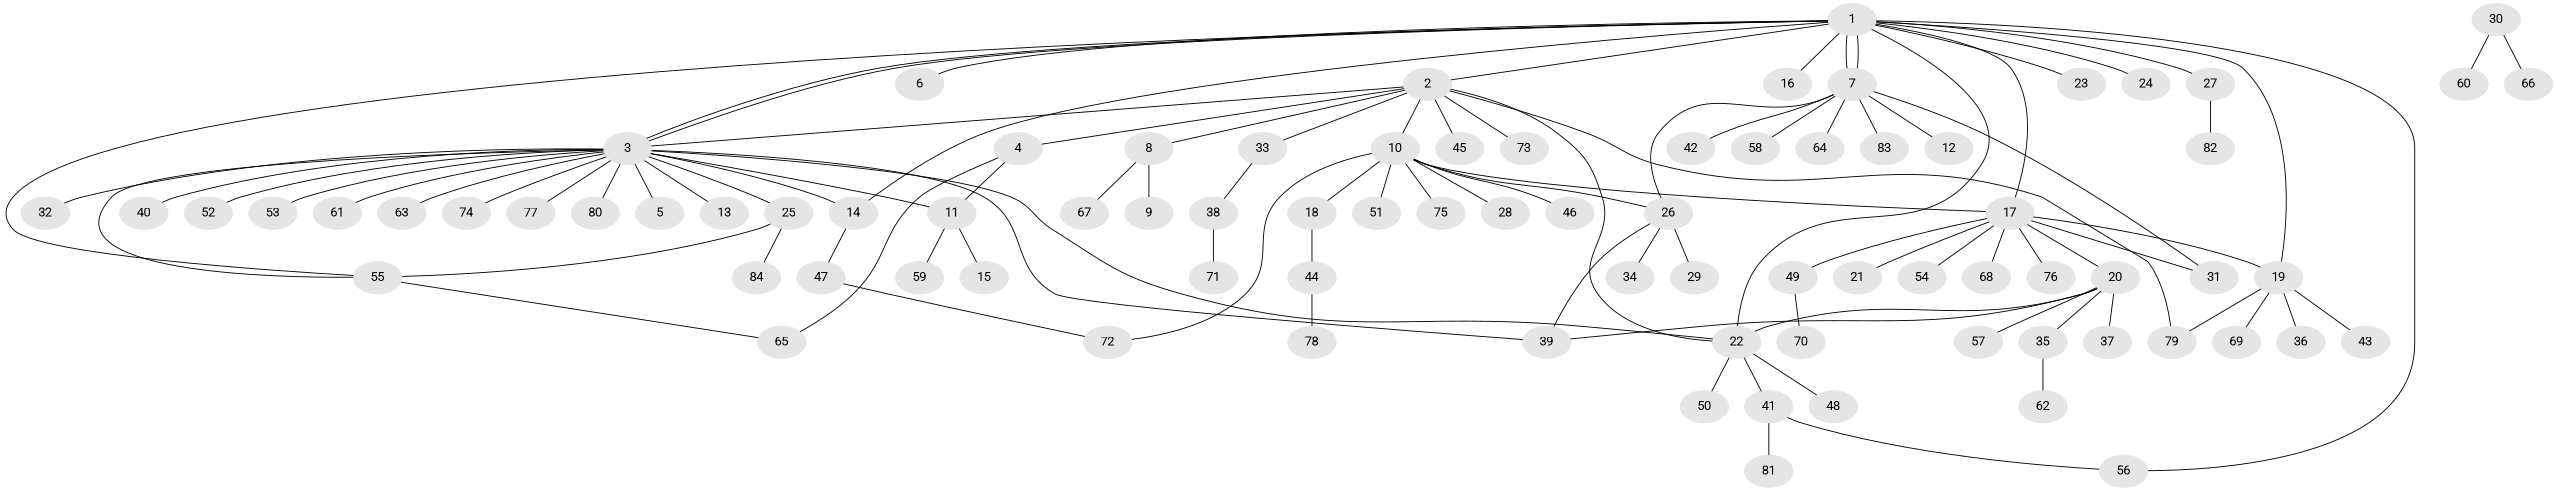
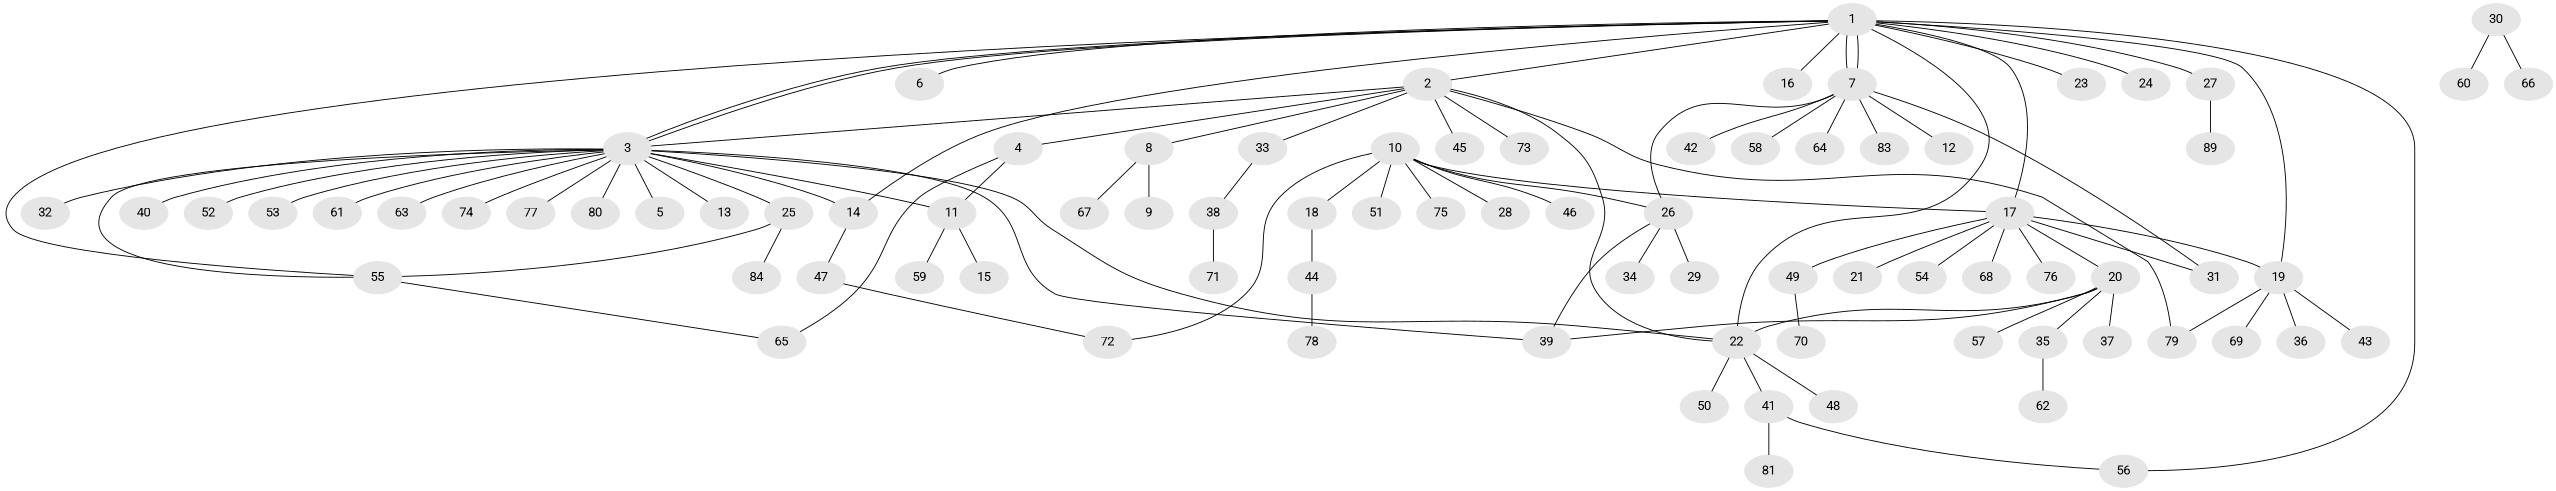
edge "2" -- "10": removed
node "82": label "82" -> "89"
